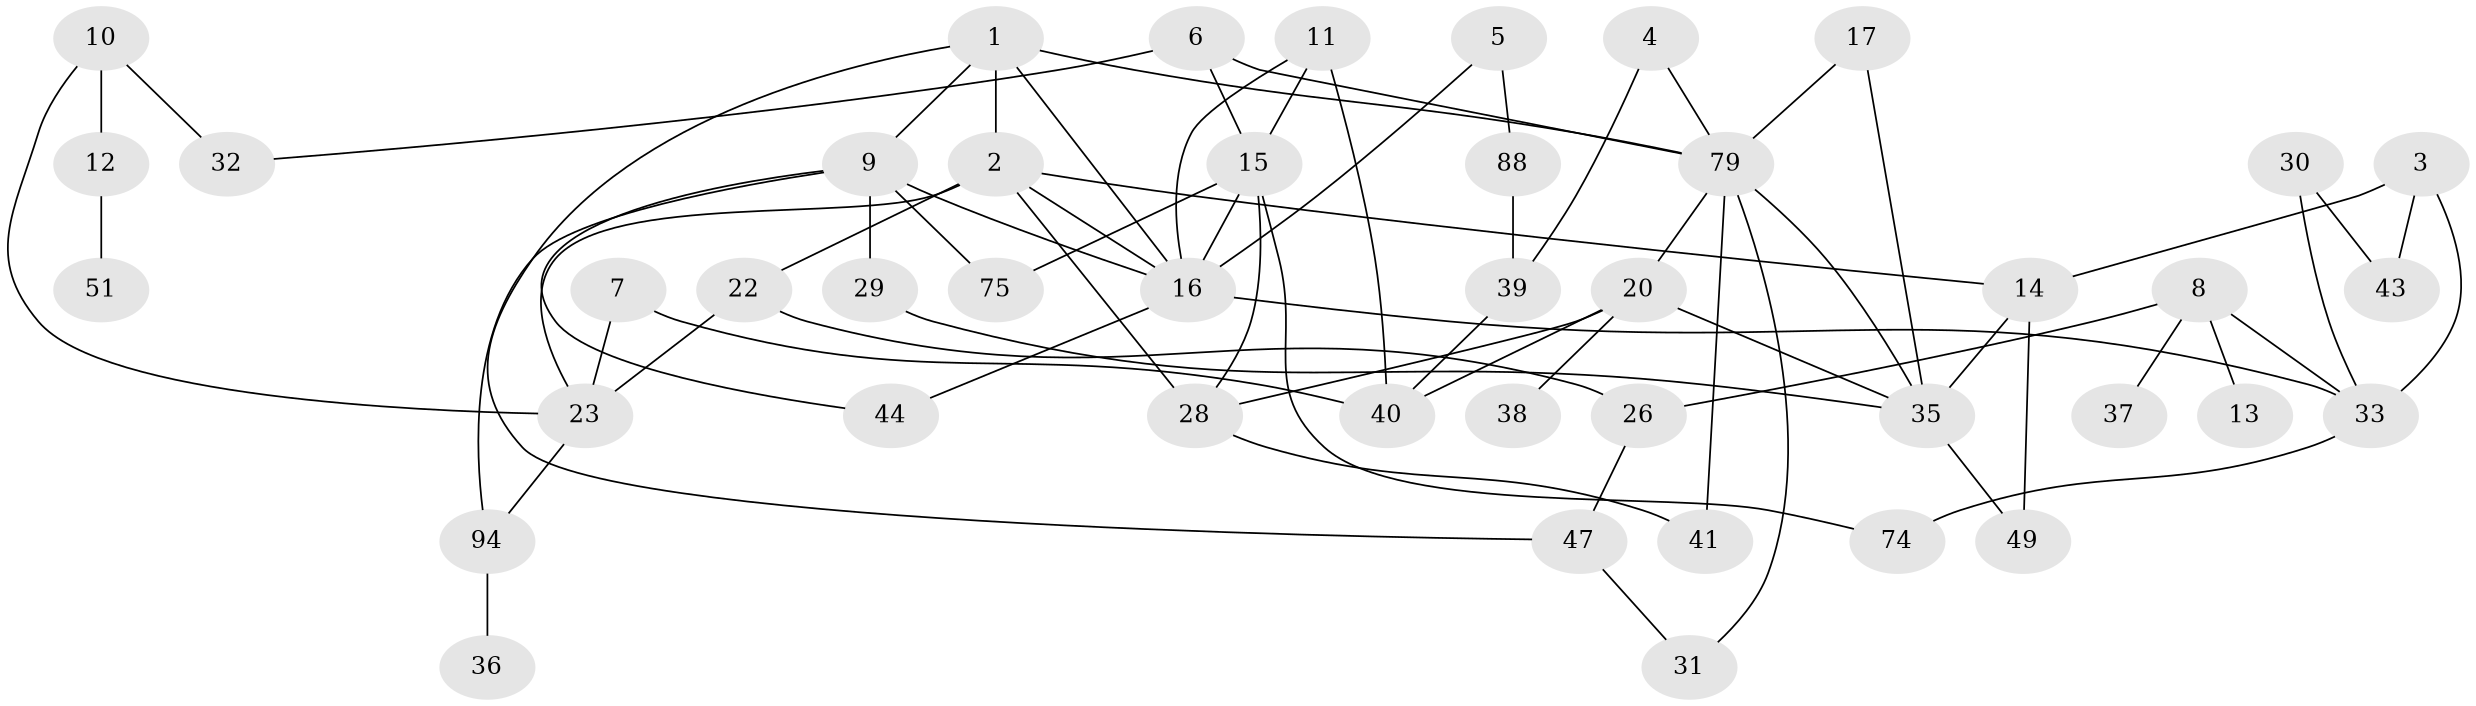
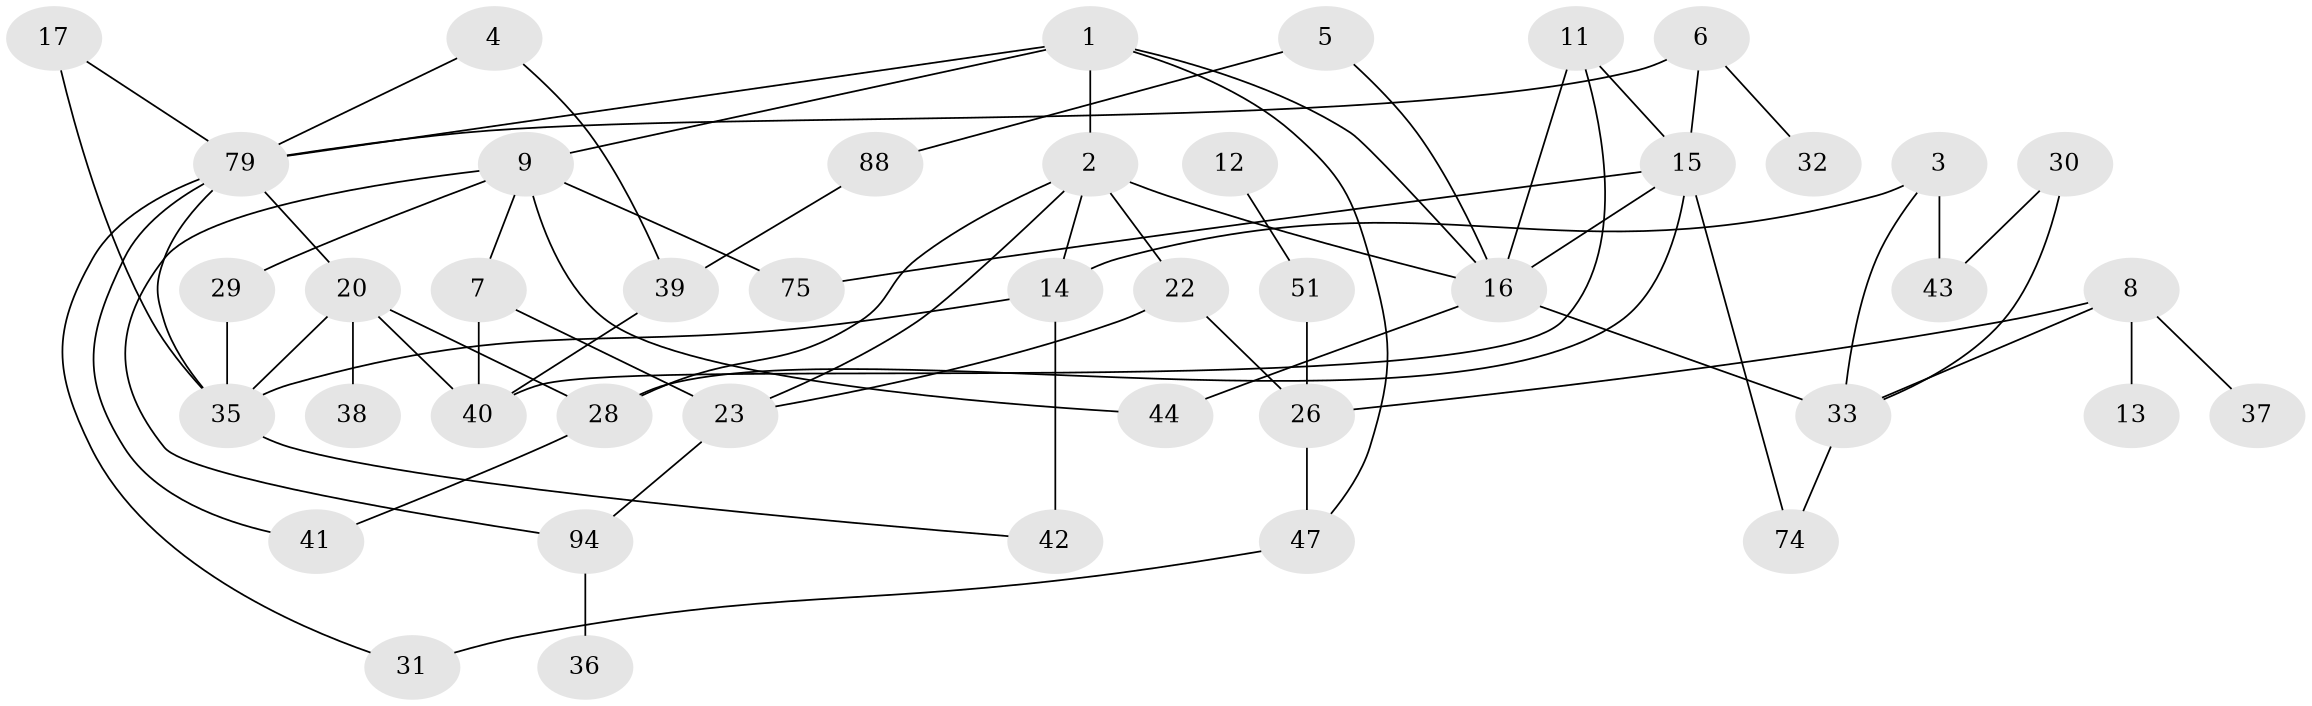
node "10": removed
edge "9" -- "16": now "9" -- "7"
edge "51" -- "26": added
node "49": label "49" -> "42"
